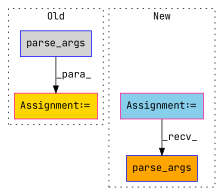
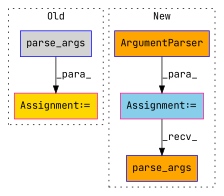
node "ArgumentParser": added
